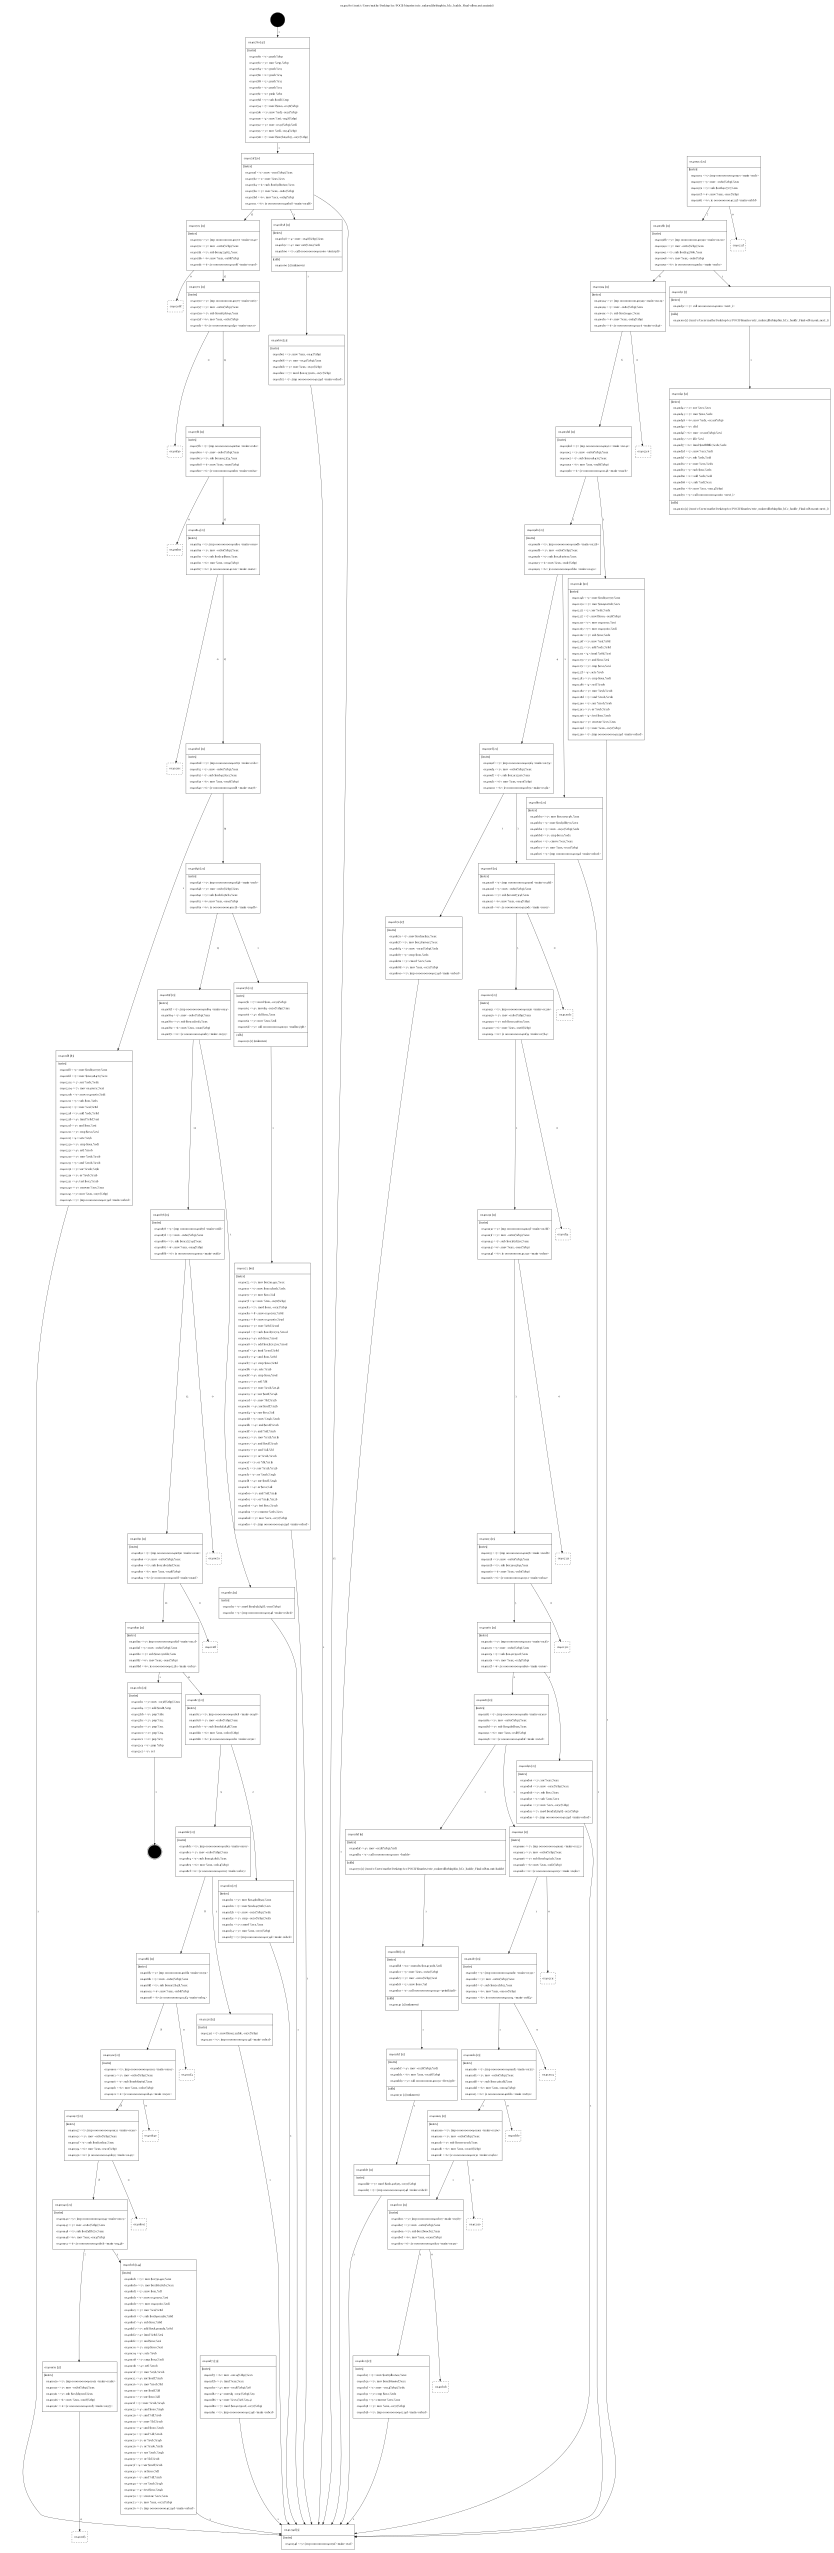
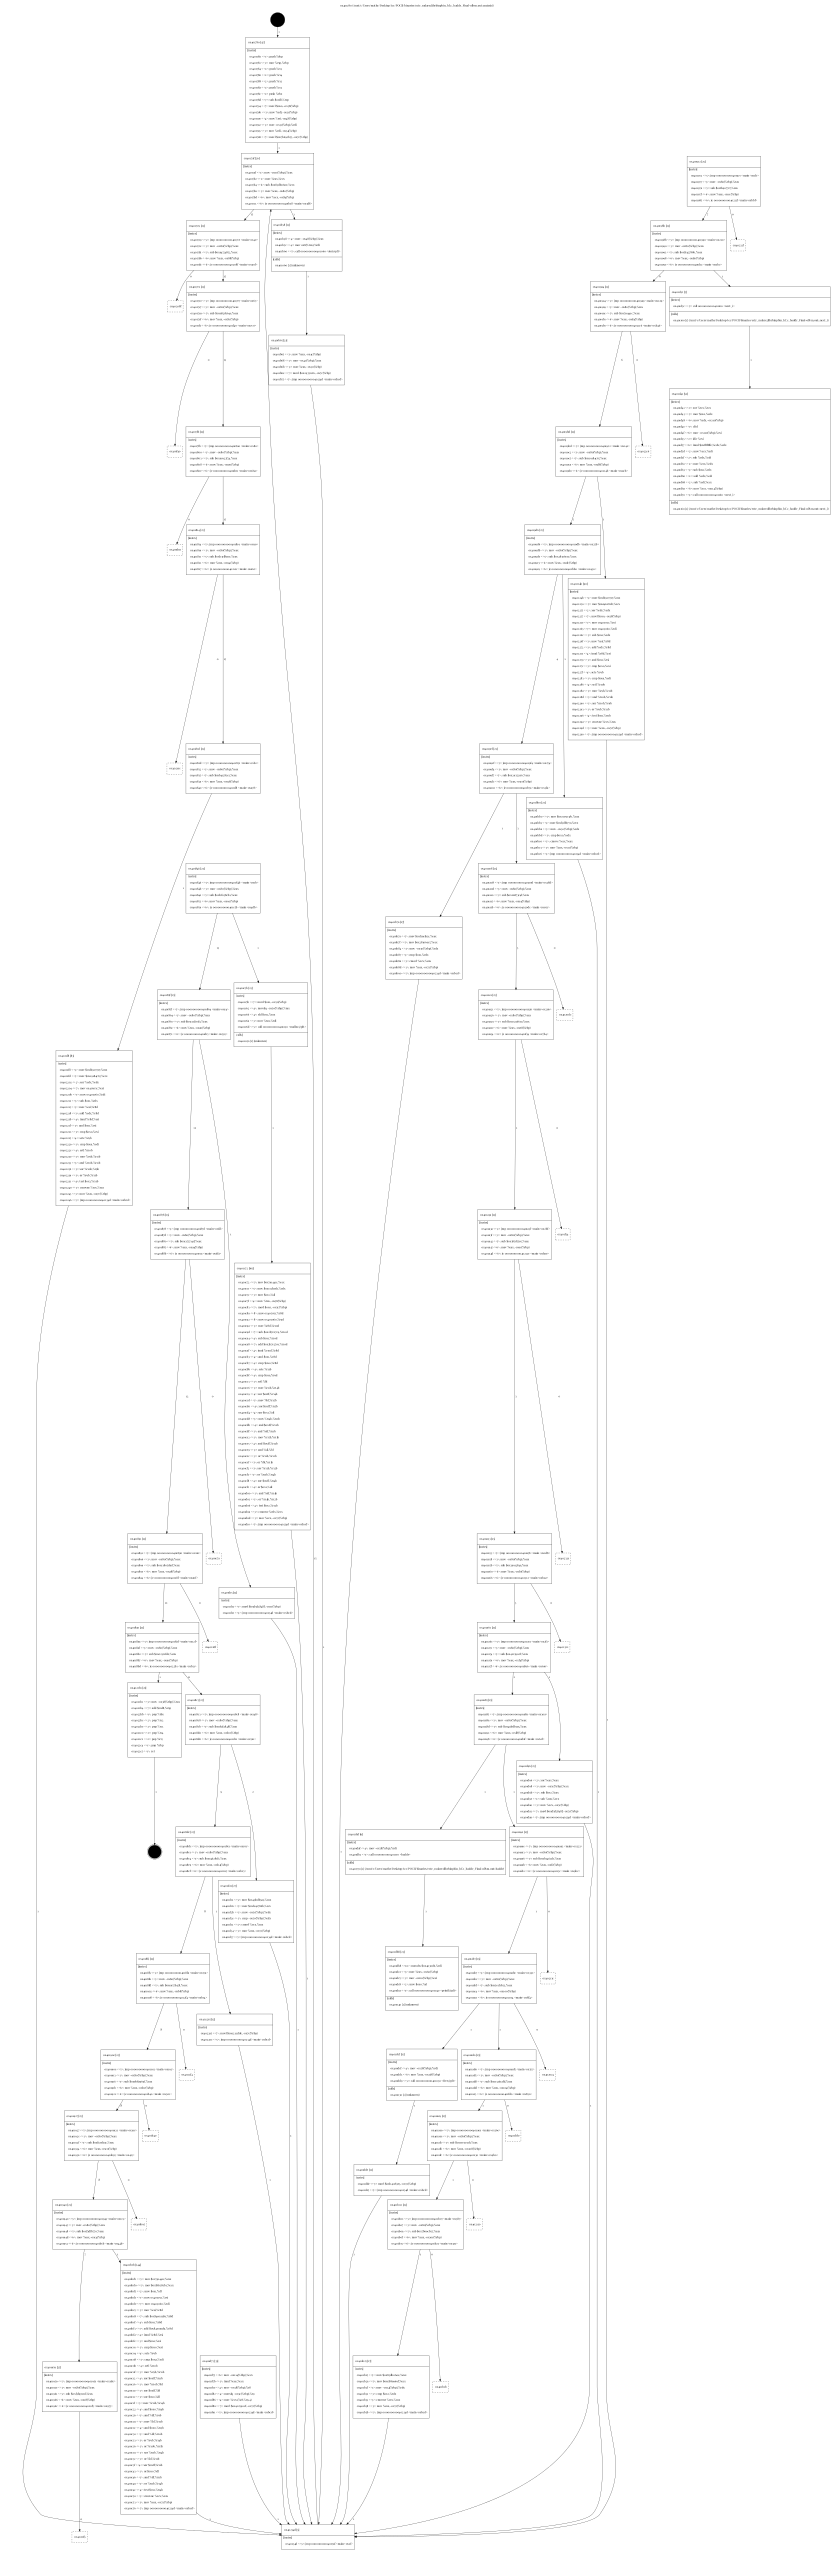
edge "0x40182d [25]" -> "0x401846 [25]": removed, label "14"
edge "0x4017af [26]" -> "0x40234d [5]": reversed
edge "0x401db8 [23]" -> "0x401dcf [15]": now "0x401ab7 [25]" -> "0x401dcf [15]"
